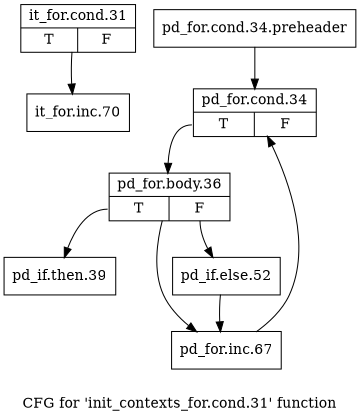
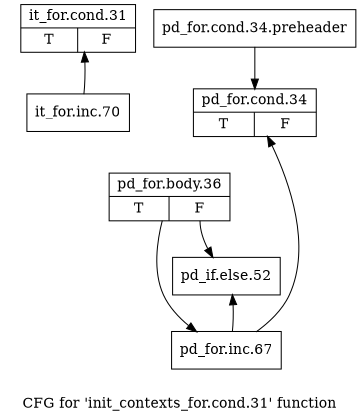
edge "it_for.cond.31" -> "it_for.inc.70": reversed
edge "pd_for.cond.34" -> "pd_for.body.36": removed
node "pd_if.then.39": removed
edge "pd_if.else.52" -> "pd_for.inc.67": reversed
